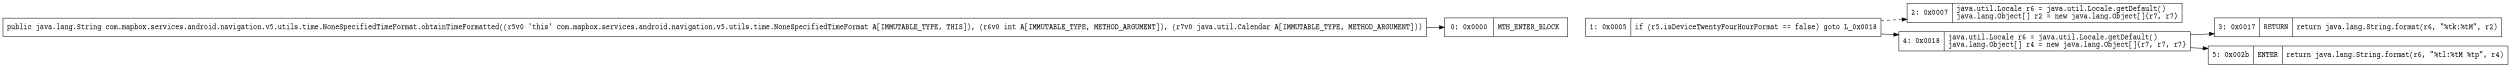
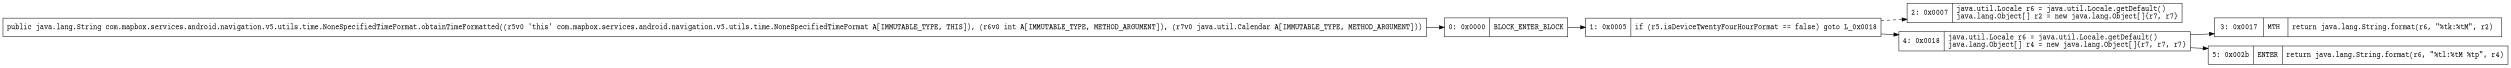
node "0: 0x0000": text "MTH_ENTER_BLOCK" -> "BLOCK_ENTER_BLOCK"
edge "0: 0x0000" -> "1: 0x0005": added
node "3: 0x0017": text "RETURN" -> "MTH"
